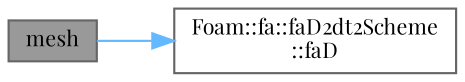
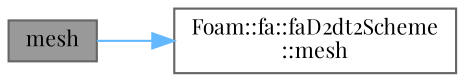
node "Foam::fa::faD2dt2Scheme ::faD": label "Foam::fa::faD2dt2Scheme ::faD" -> "Foam::fa::faD2dt2Scheme ::mesh"
